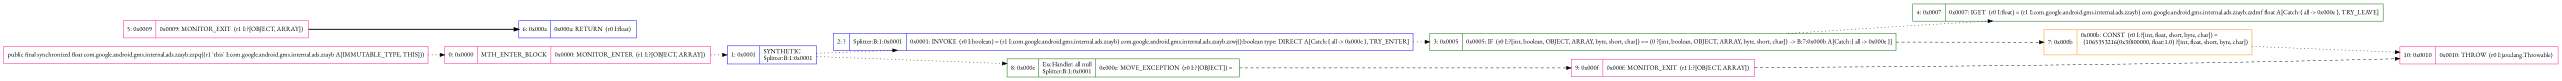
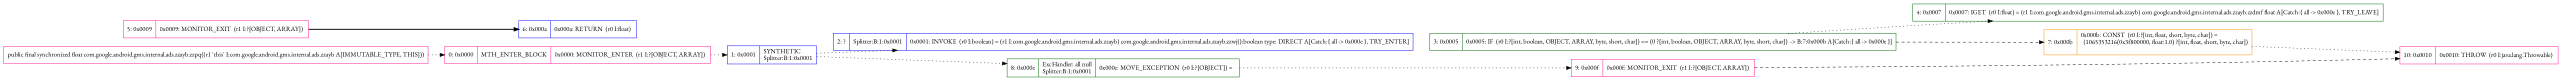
edge "2: ?" -> "3: 0x0005": removed
edge "8: 0x000e" -> "9: 0x000f": style dashed -> dotted
